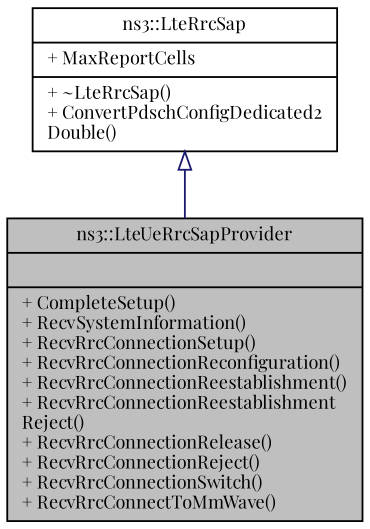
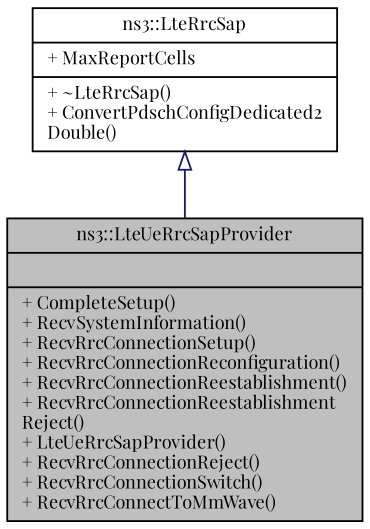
node "ns3::LteUeRrcSapProvider": text "+ RecvRrcConnectionRelease()" -> "+ LteUeRrcSapProvider()"
